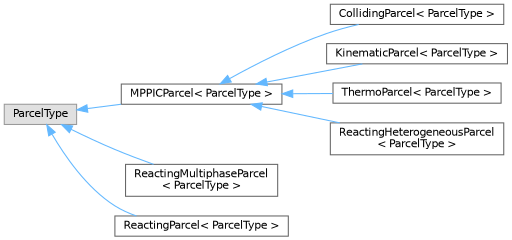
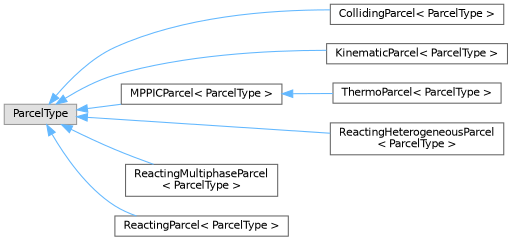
edge "CollidingParcel< ParcelType >" -> "MPPICParcel< ParcelType >": now "CollidingParcel< ParcelType >" -> "ParcelType"
edge "KinematicParcel< ParcelType >" -> "MPPICParcel< ParcelType >": now "KinematicParcel< ParcelType >" -> "ParcelType"
edge "ReactingHeterogeneousParcel < ParcelType >" -> "MPPICParcel< ParcelType >": now "ReactingHeterogeneousParcel < ParcelType >" -> "ParcelType"
